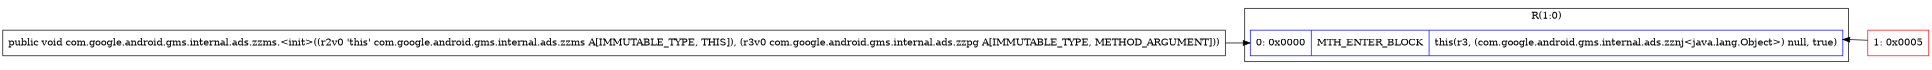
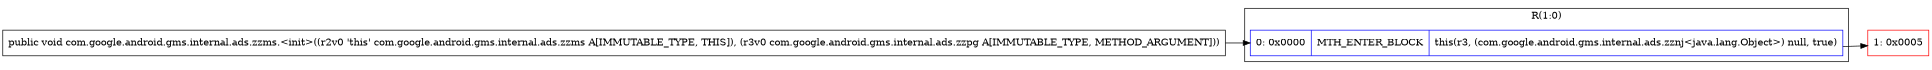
edge "1: 0x0005" -> "0: 0x0000": reversed
